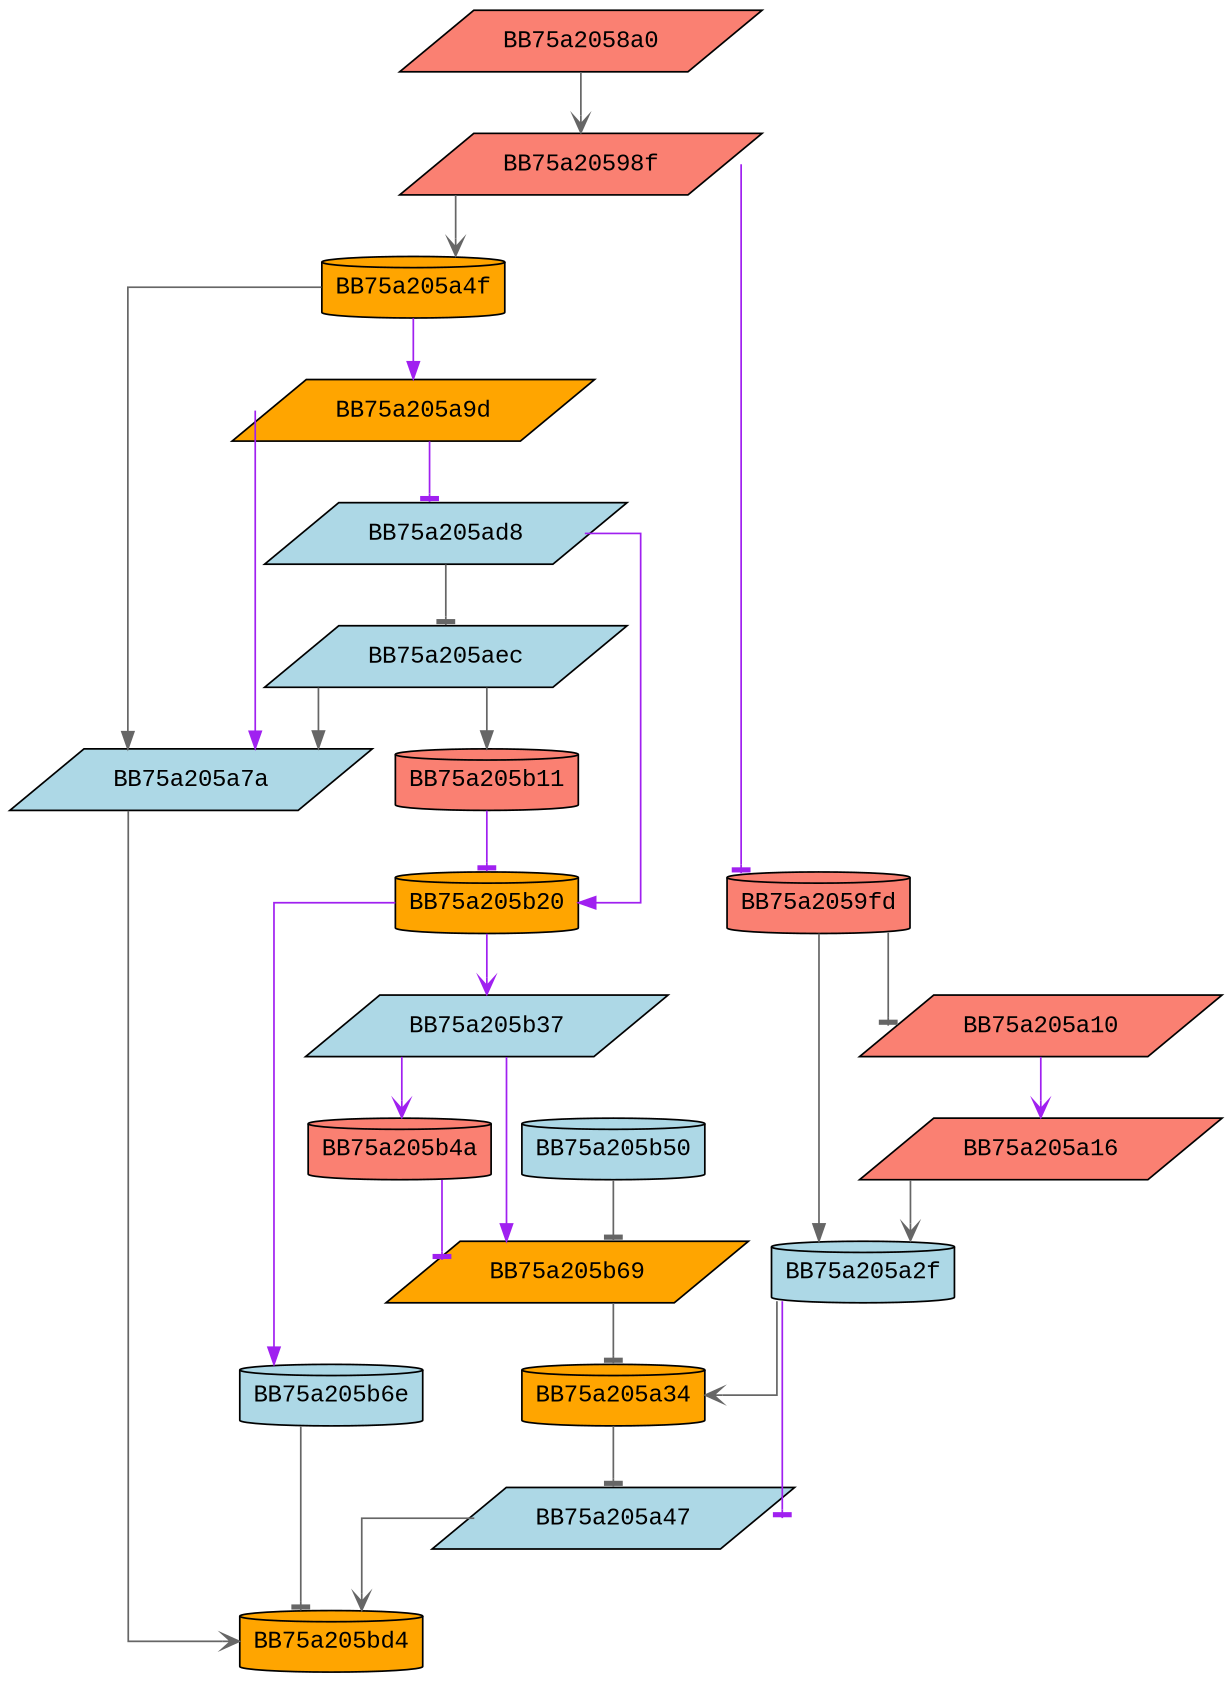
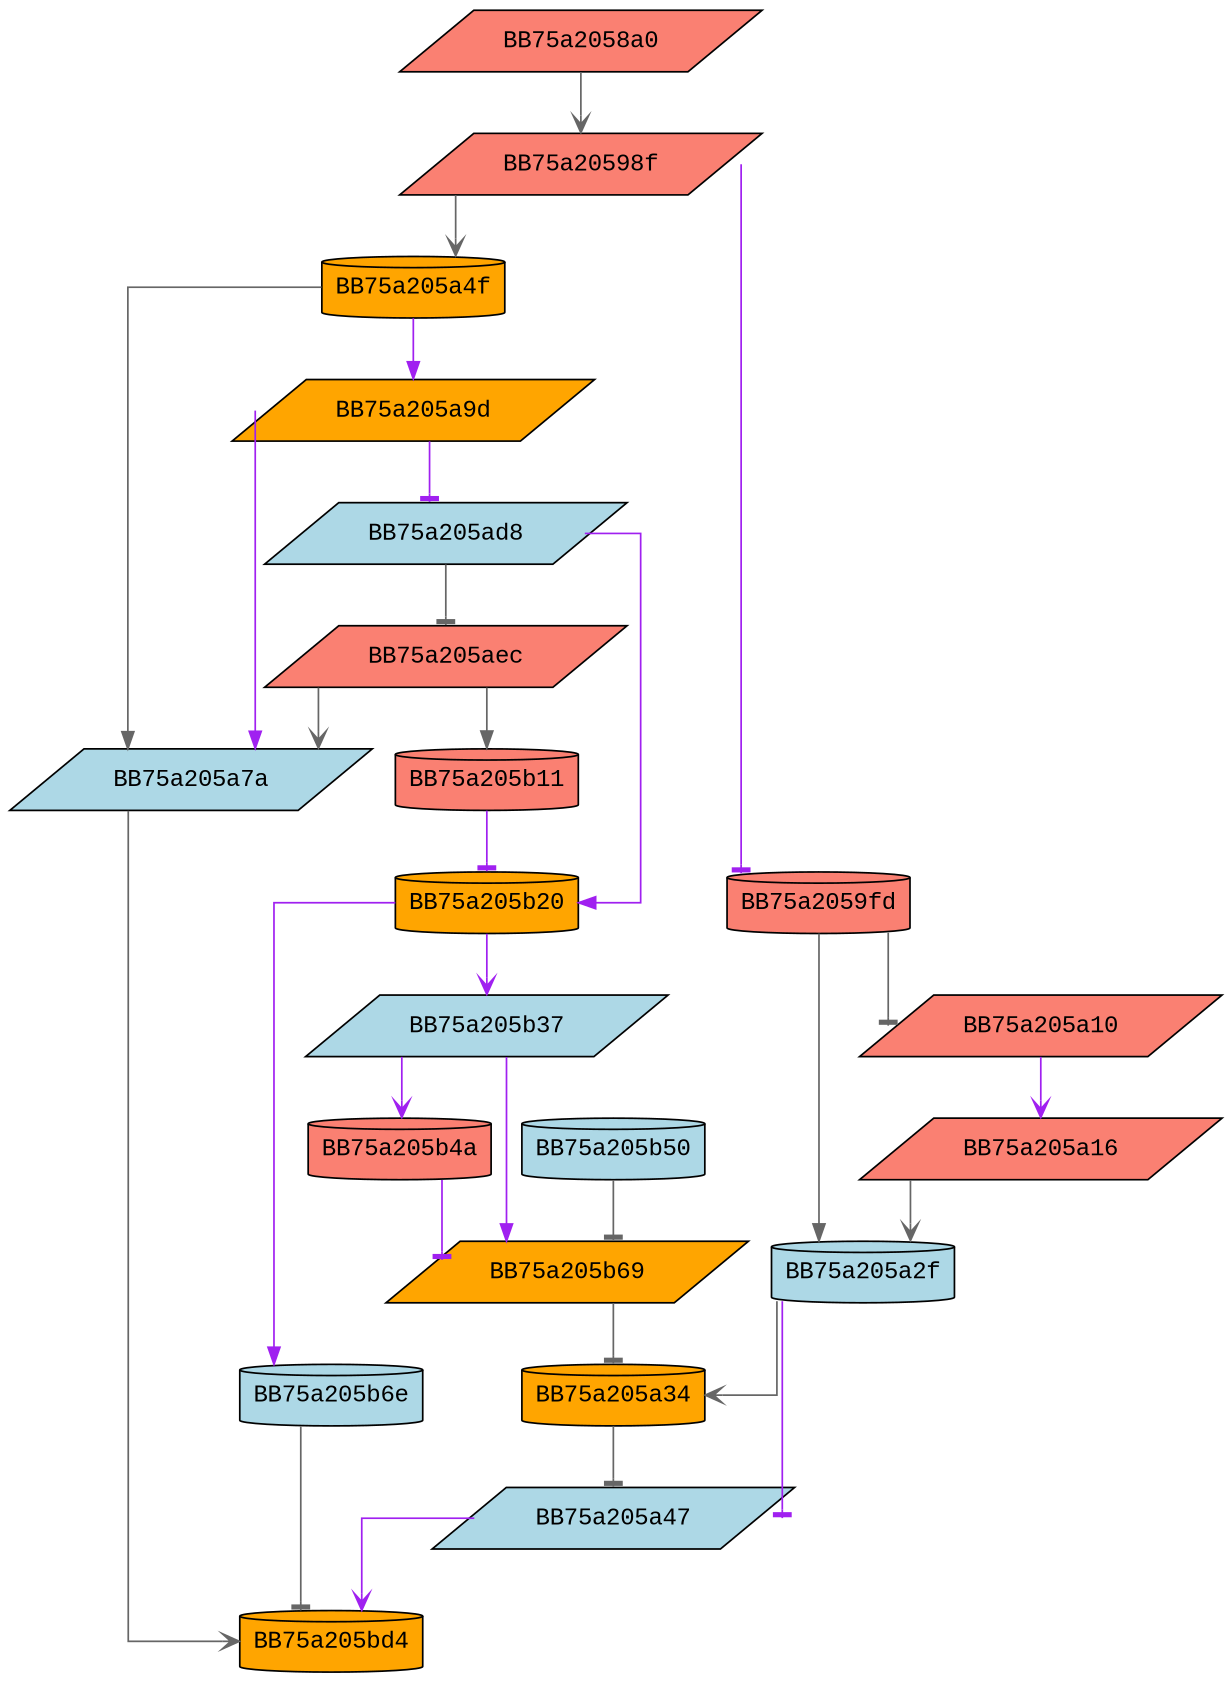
node "BB75a205aec": fillcolor lightblue -> salmon
edge "BB75a205aec" -> "BB75a205a7a": arrowhead normal -> vee
edge "BB75a205a47" -> "BB75a205bd4": color gray40 -> purple
